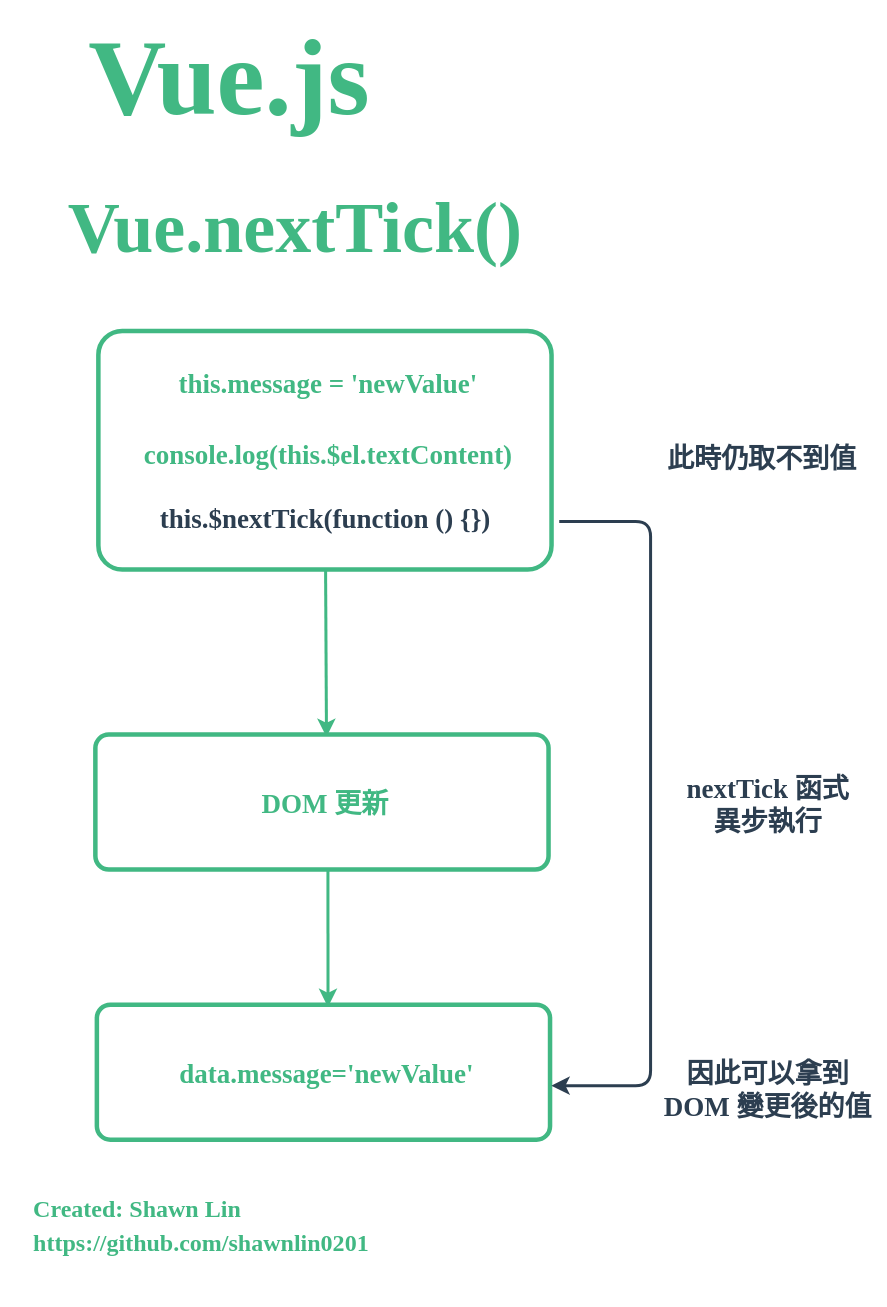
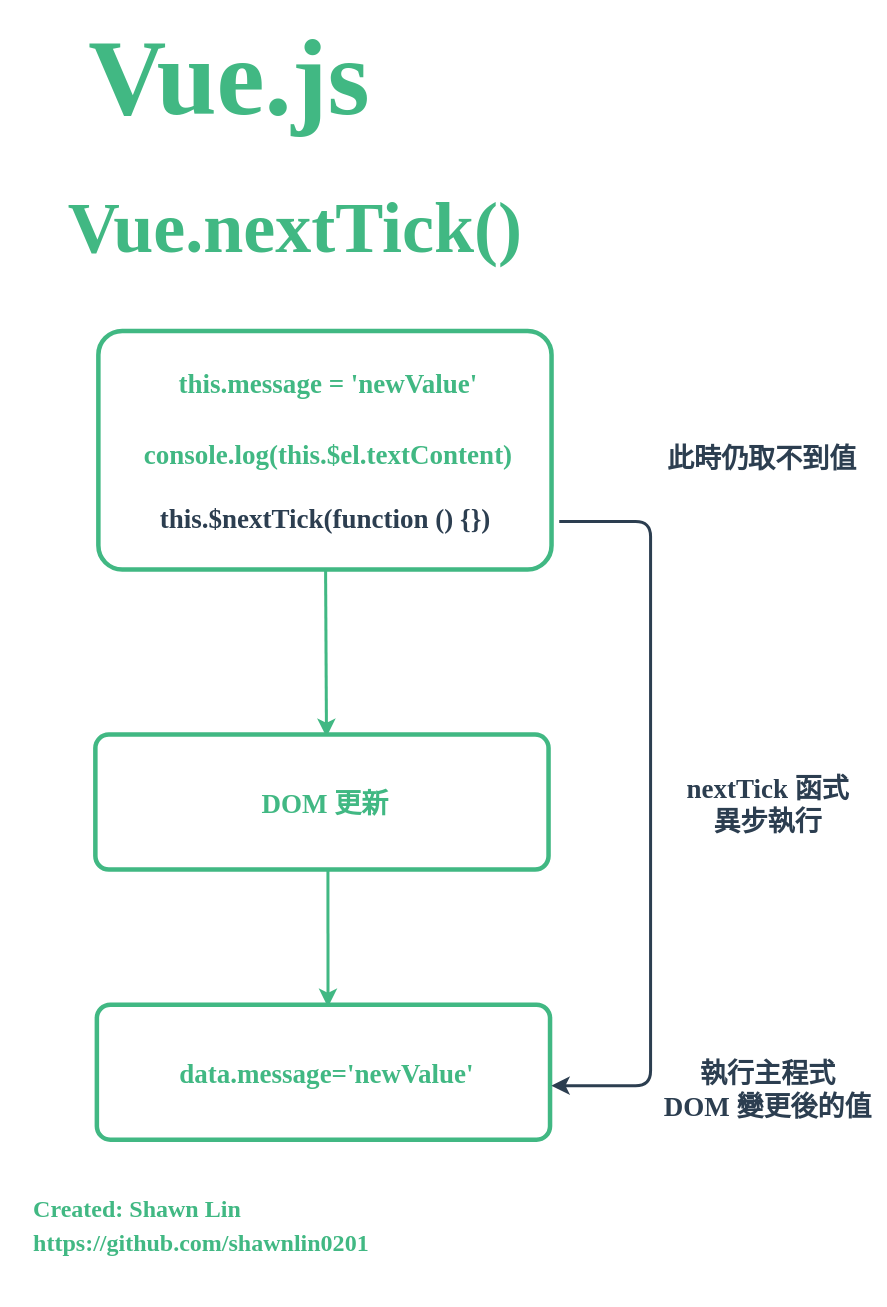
node "因此可以拿到 DOM 變更後的值": label "因此可以拿到 DOM 變更後的值" -> "執行主程式 DOM 變更後的值"
